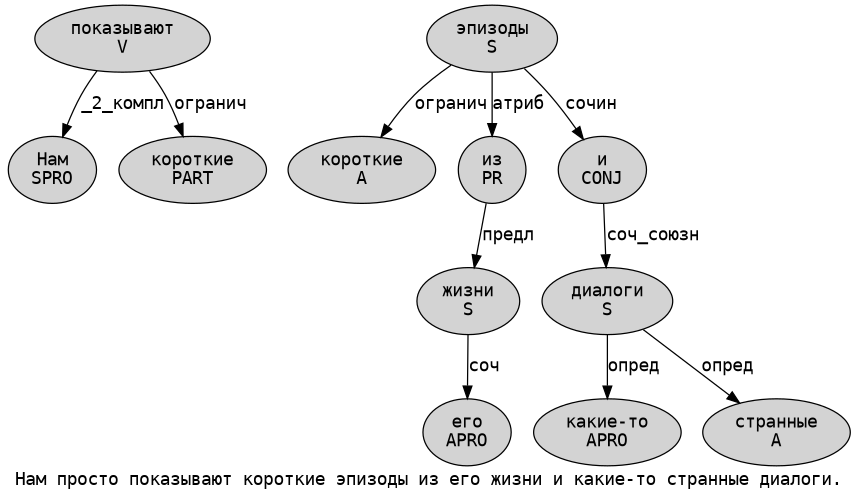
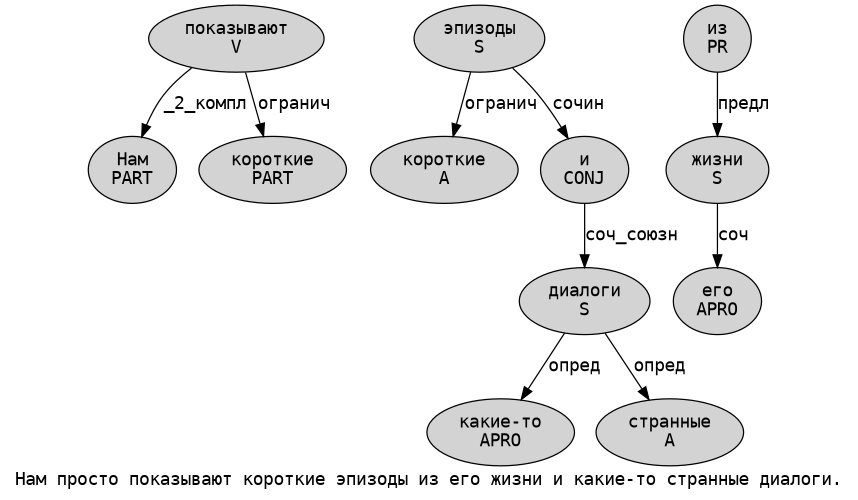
edge "эпизоды S" -> "из PR": removed, label "атриб"
node "Нам SPRO": label "Нам SPRO" -> "Нам PART"
